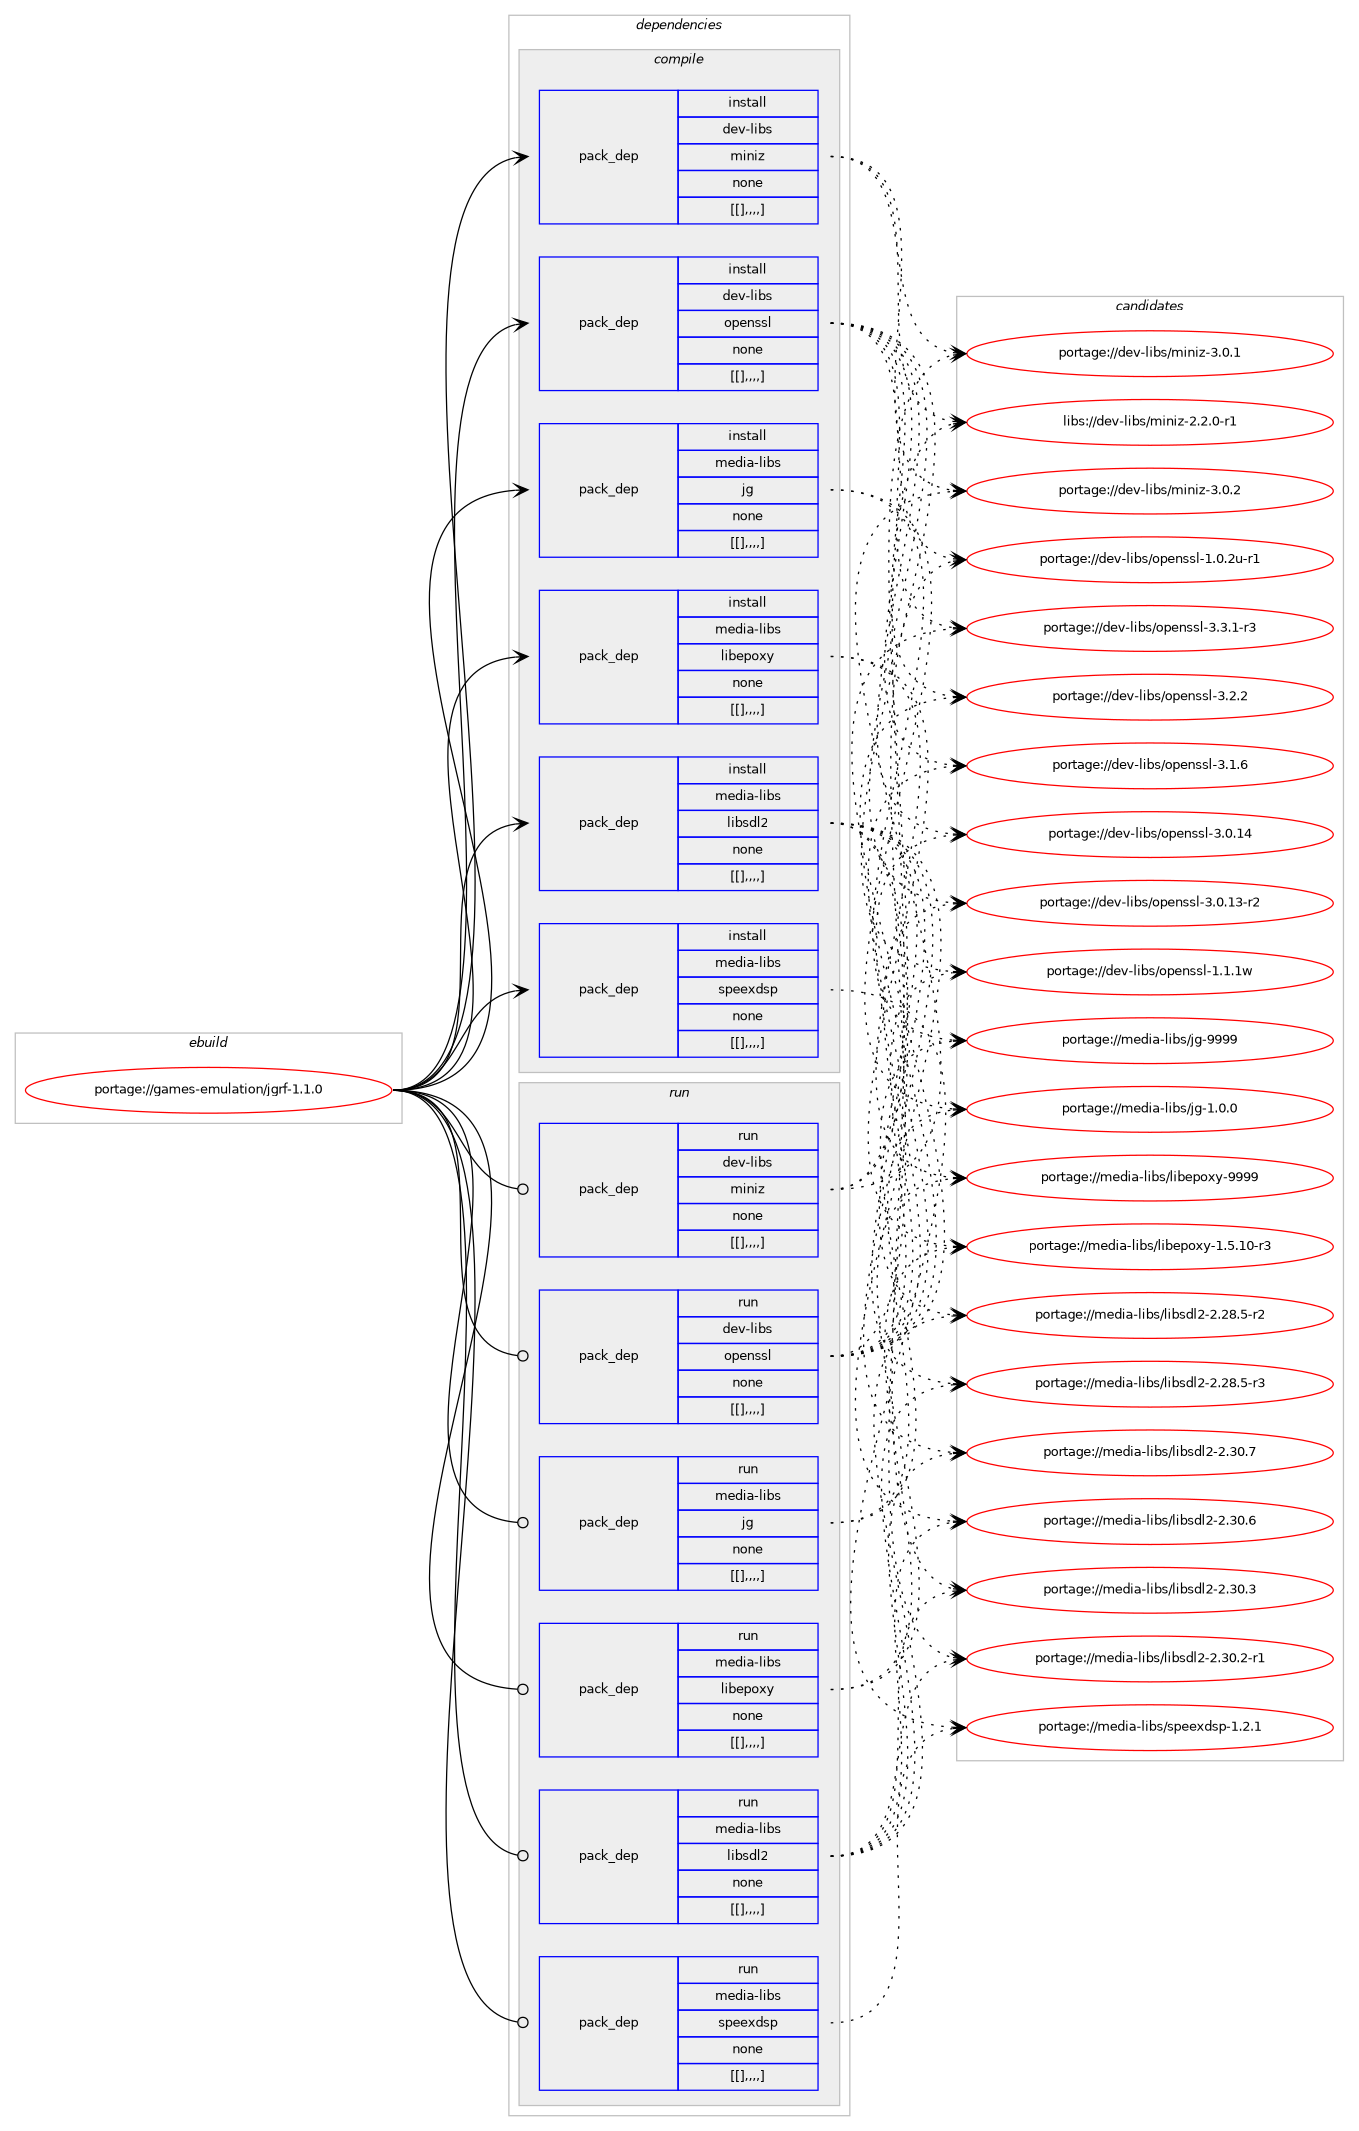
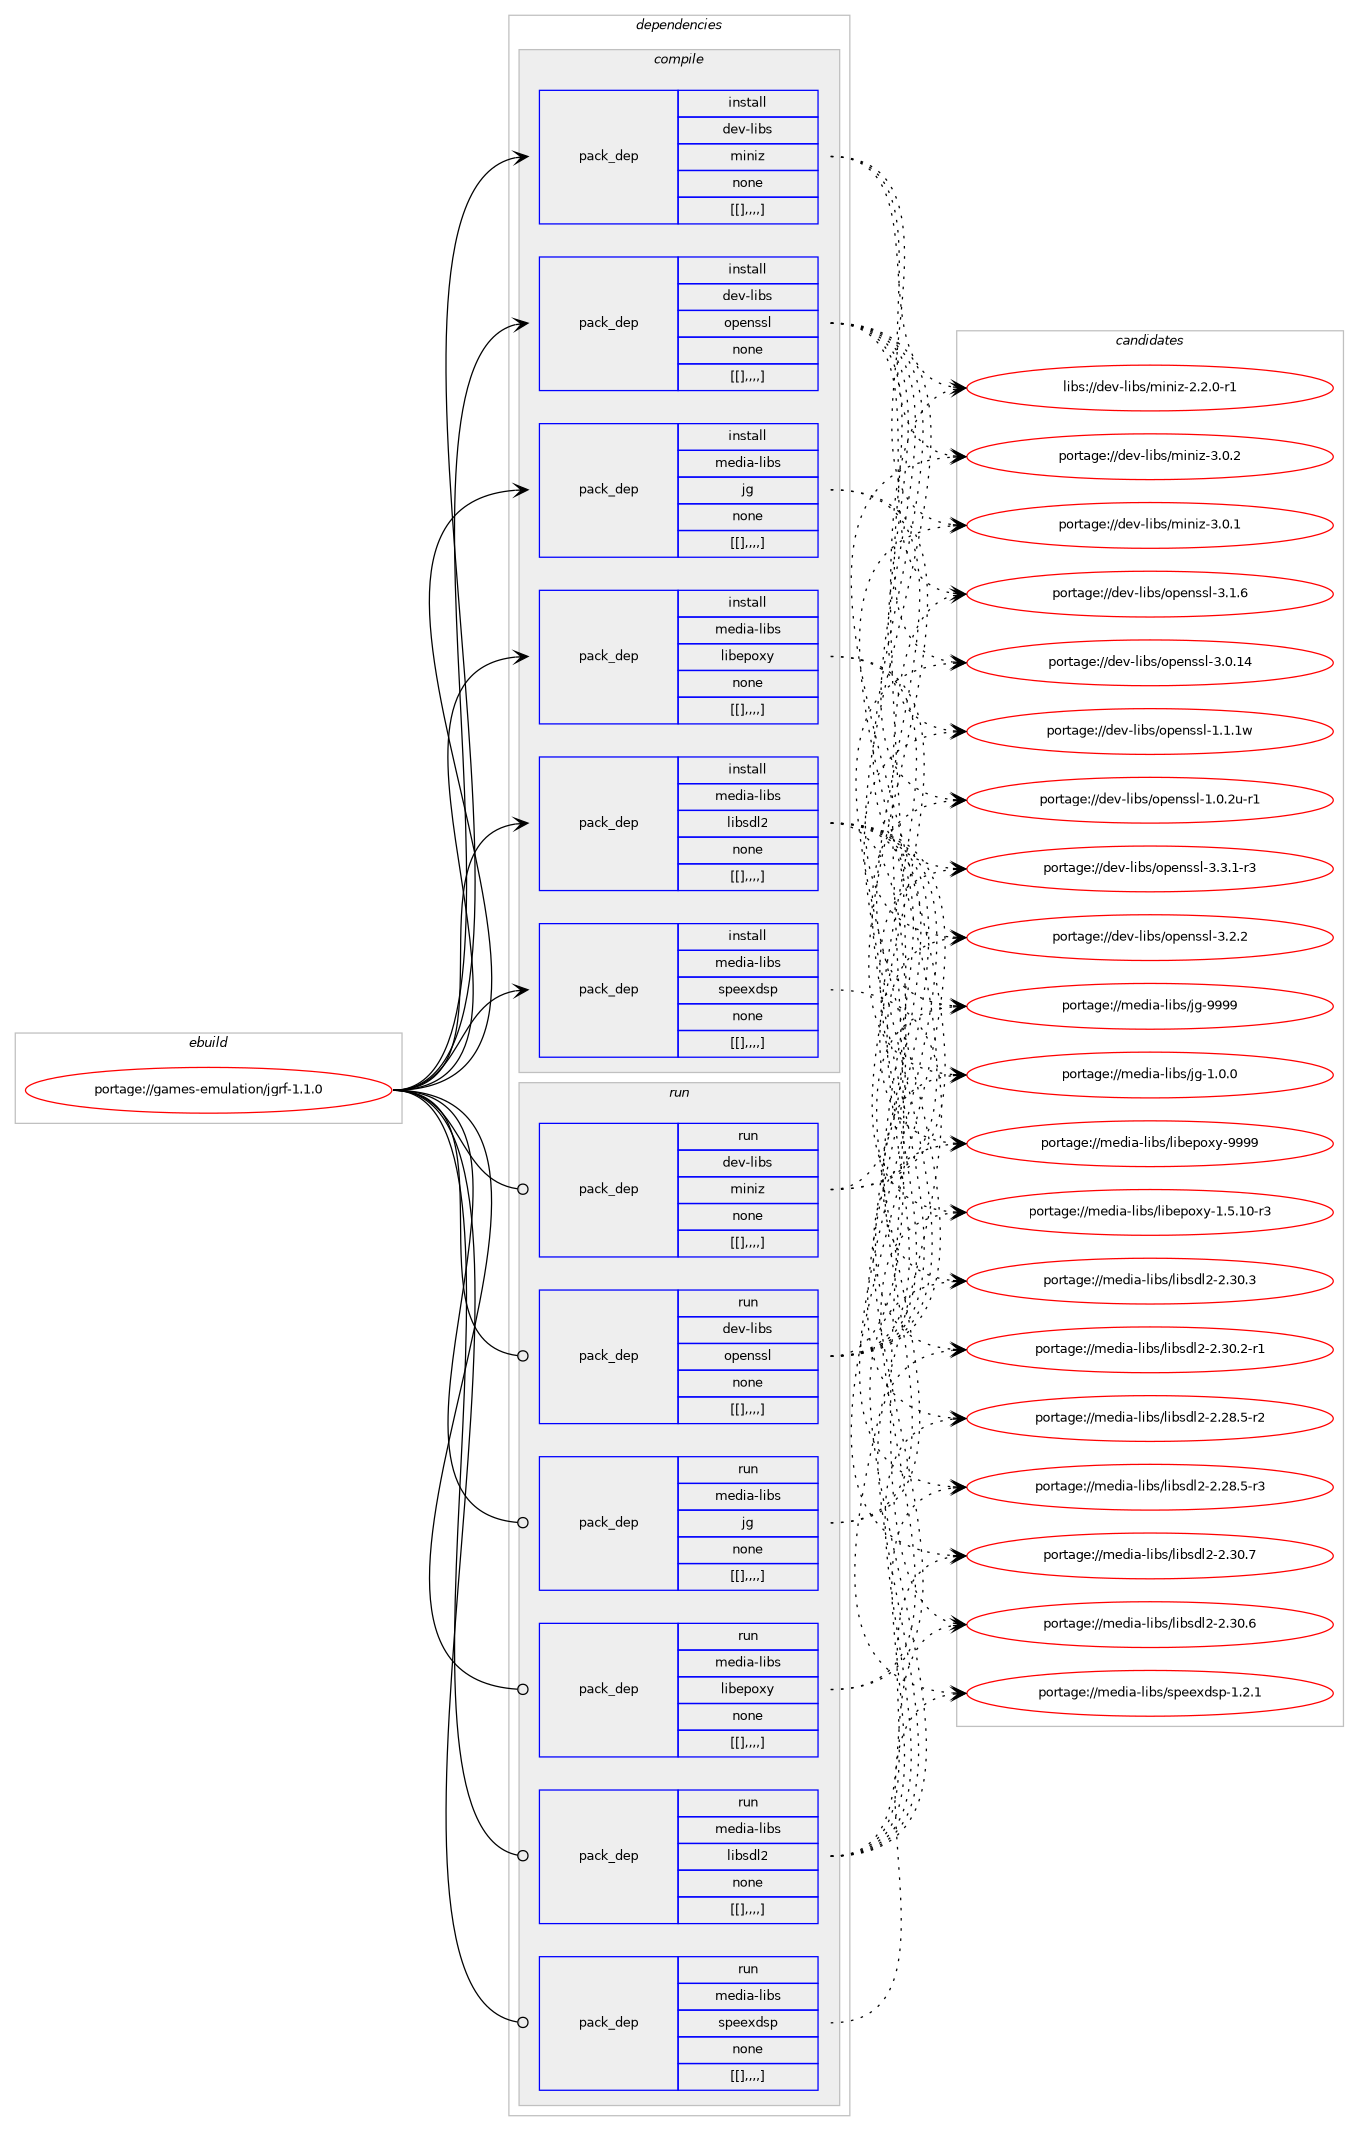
node "portage://dev-libs/openssl-3.0.13-r2": removed
